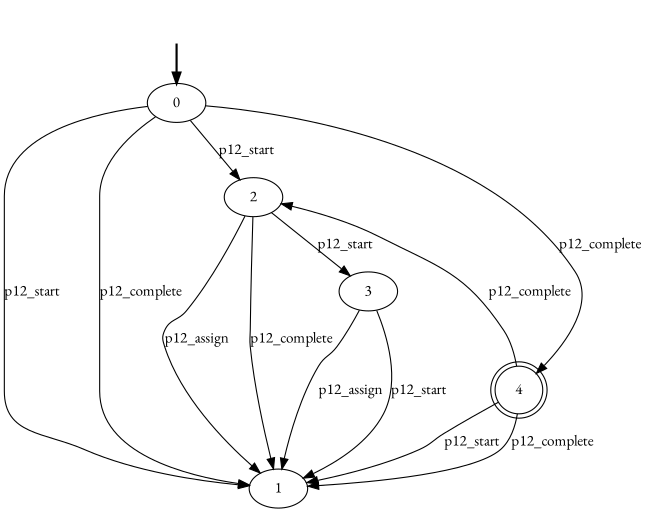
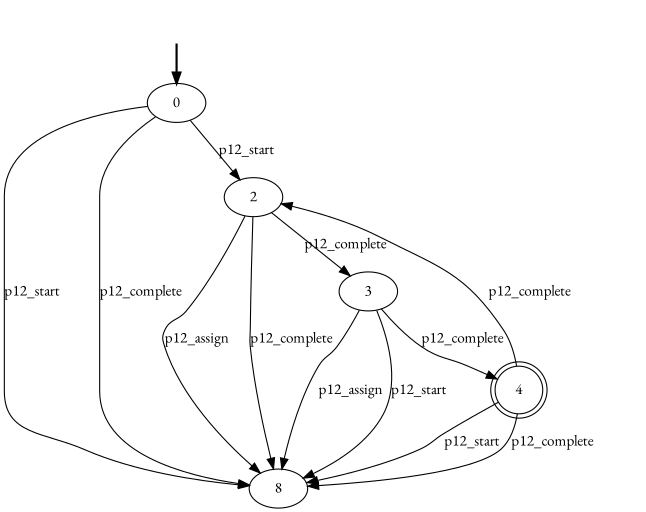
edge "0" -> "4": now "3" -> "4"
edge "2" -> "3": label "p12_start" -> "p12_complete"
node "1": label "1" -> "8"
